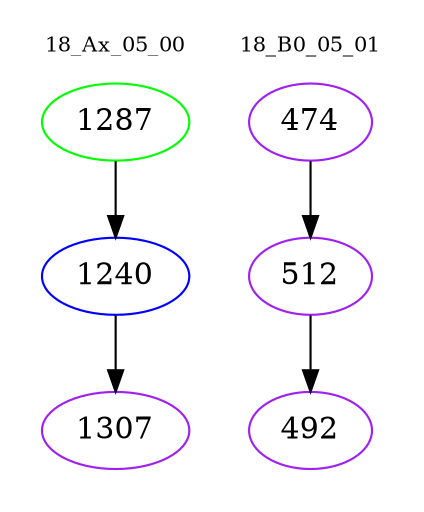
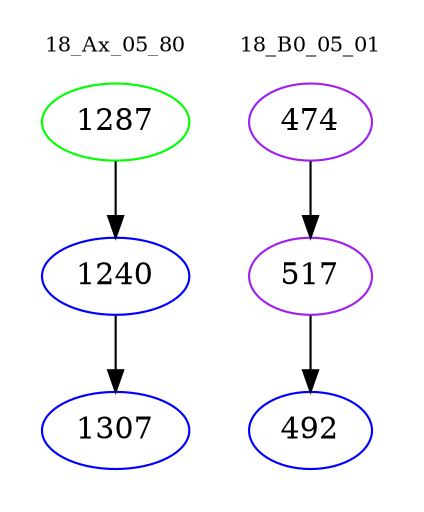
cluster "18_Ax_05_00": label "18_Ax_05_00" -> "18_Ax_05_80"
node "512": label "512" -> "517"
node "1307": color purple -> blue
node "492": color purple -> blue
